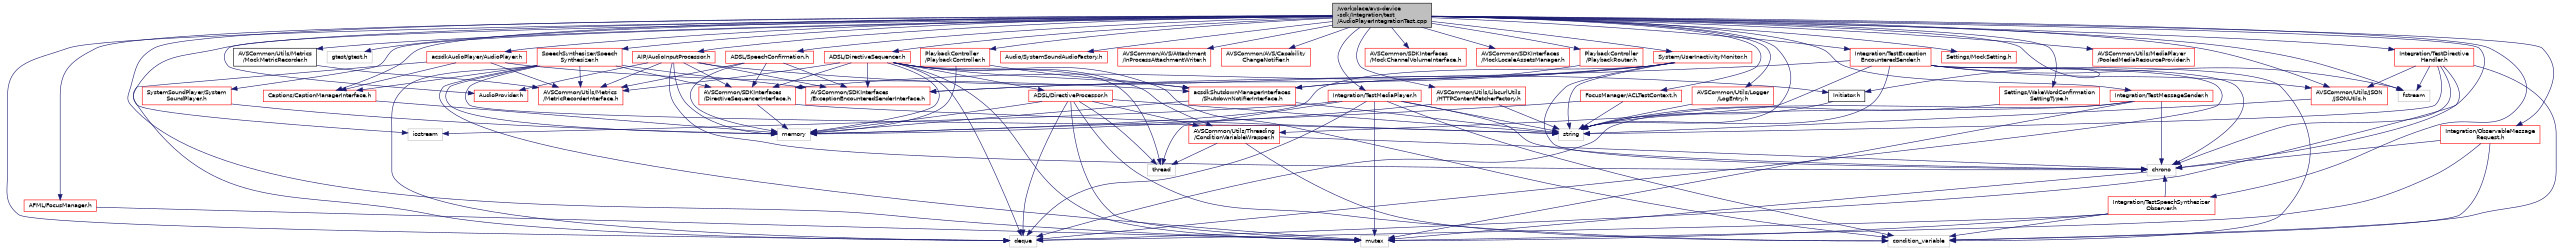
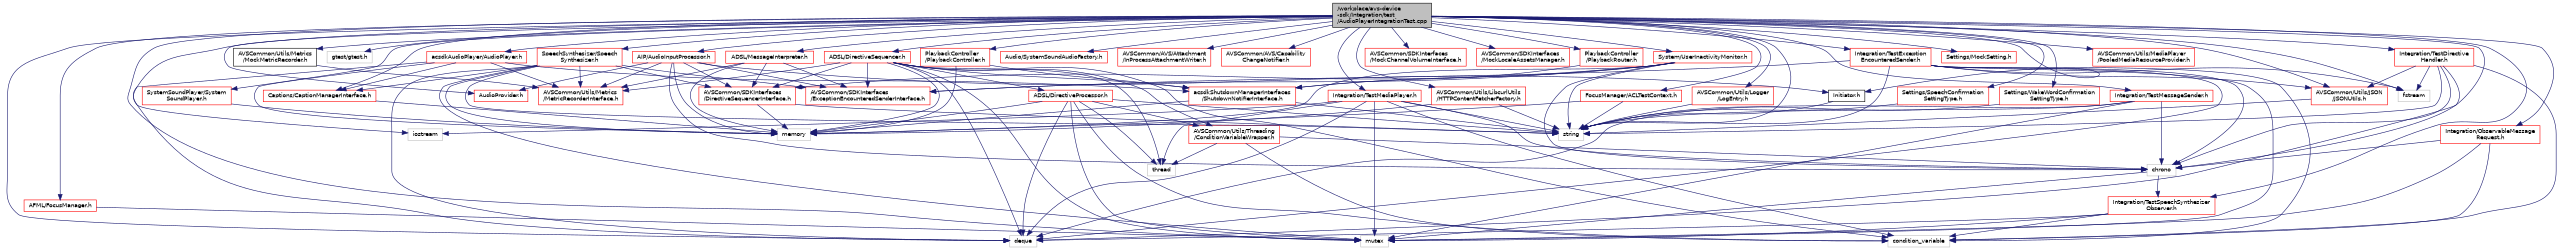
node "ADSL/SpeechConfirmation.h": label "ADSL/SpeechConfirmation.h" -> "ADSL/MessageInterpreter.h"
node "Settings/SpeechConfirmation SettingType.h": added
edge "acsdkAudioPlayer/AudioPlayer.h" -> "memory": added
edge "Integration/TestException EncounteredSender.h" -> "AVSCommon/Utils/Threading /ConditionVariableWrapper.h": now "Integration/TestException EncounteredSender.h" -> "mutex"
edge "Integration/TestSpeechSynthesizer Observer.h" -> "chrono": reversed
